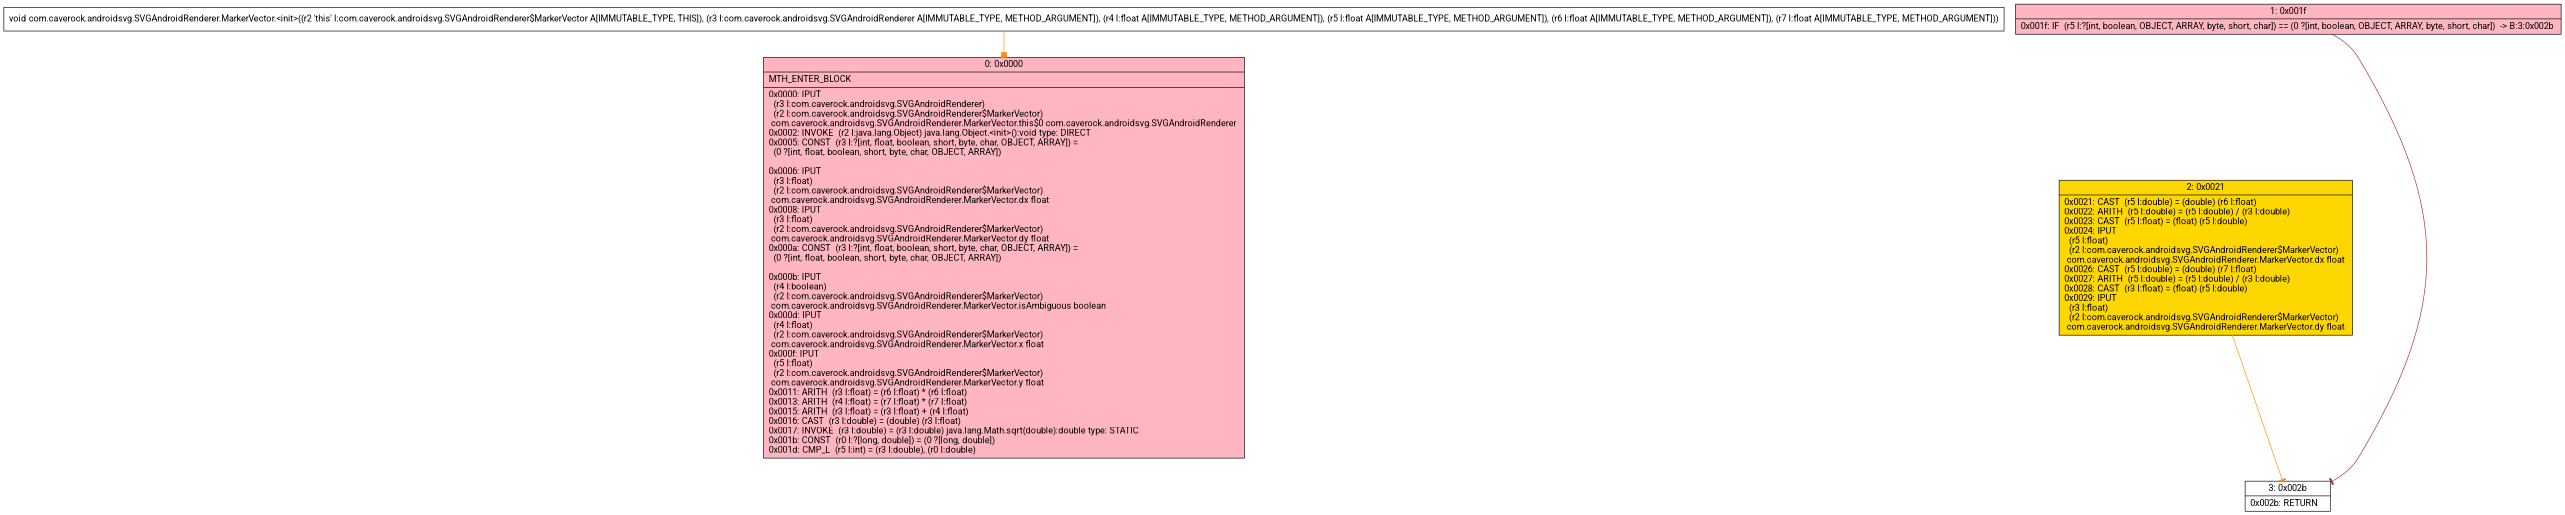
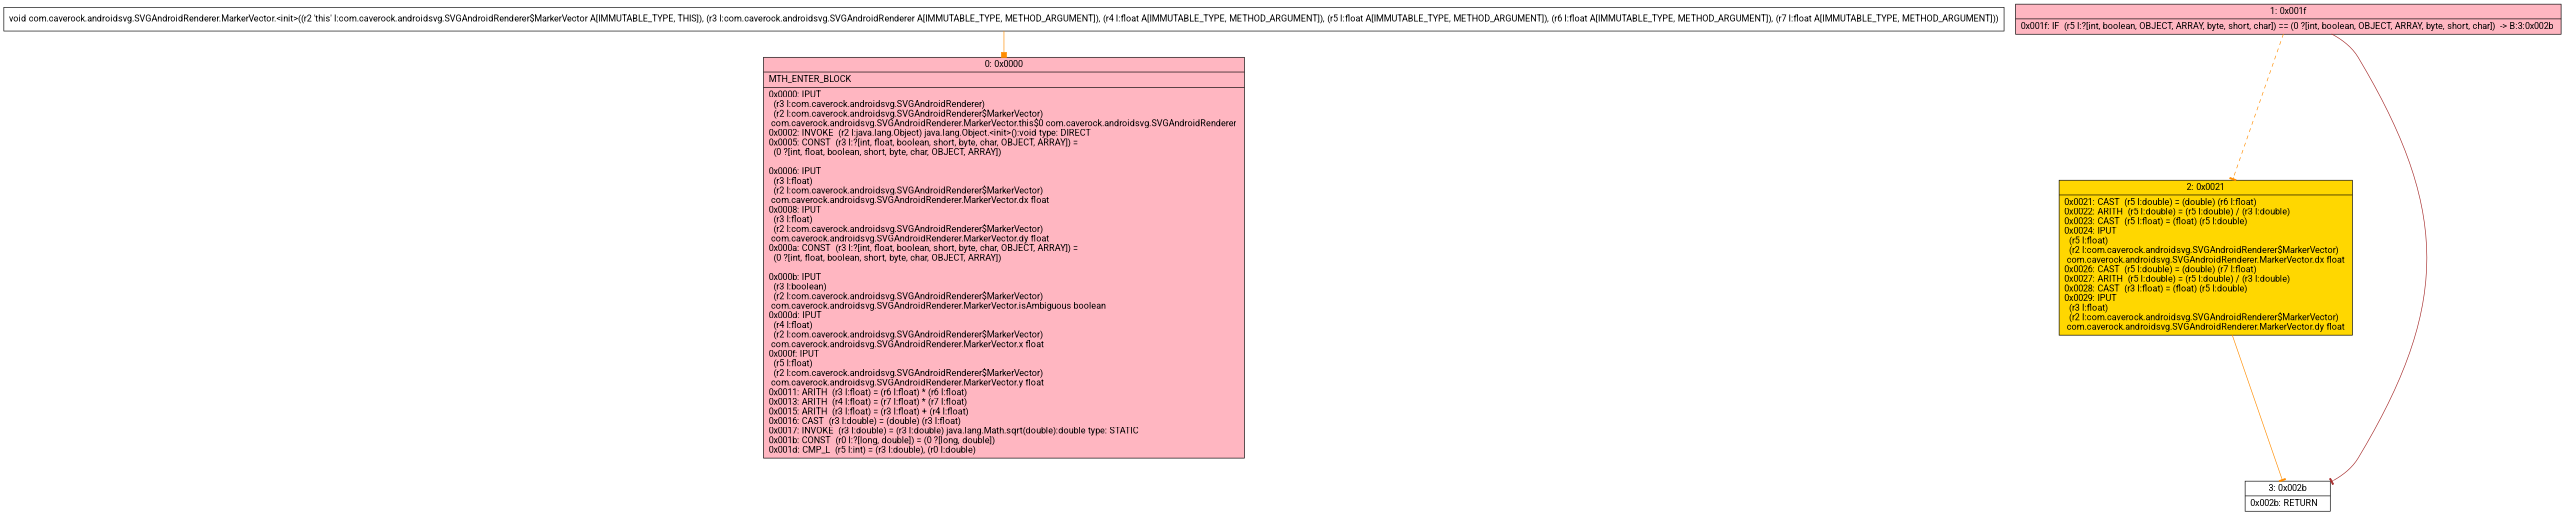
edge "1: 0x001f" -> "2: 0x0021": added
node "0: 0x0000": text "(r4 I:boolean)" -> "(r3 I:boolean)"
